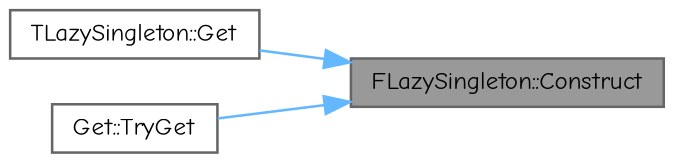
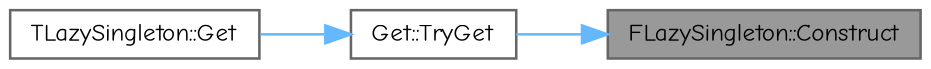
edge "TLazySingleton::Get" -> "FLazySingleton::Construct": now "TLazySingleton::Get" -> "Get::TryGet"
